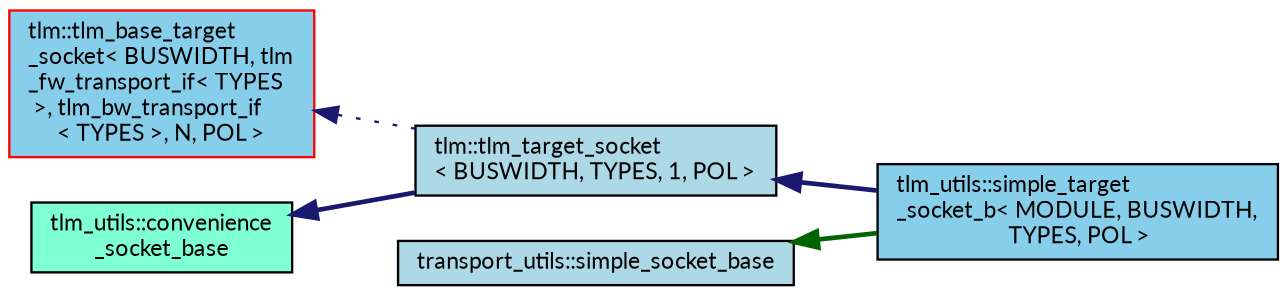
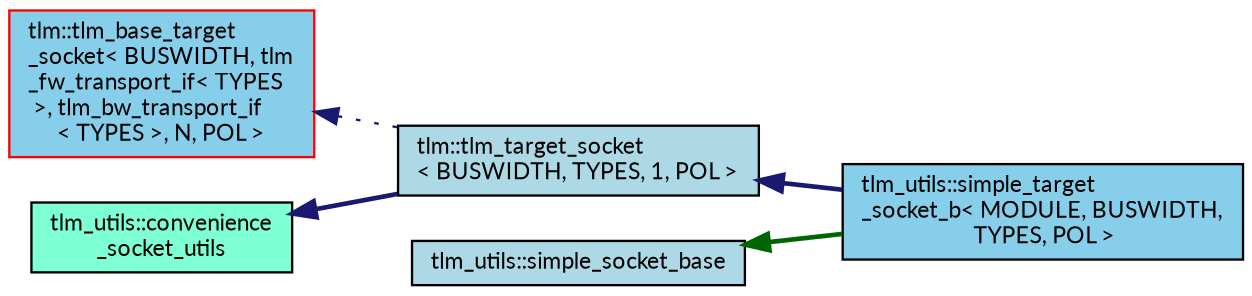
node "tlm_utils::convenience _socket_base": label "tlm_utils::convenience _socket_base" -> "tlm_utils::convenience _socket_utils"
node "transport_utils::simple_socket_base": label "transport_utils::simple_socket_base" -> "tlm_utils::simple_socket_base"
